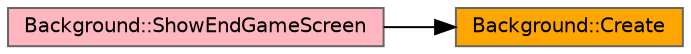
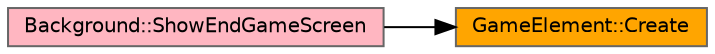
node "Background::Create": label "Background::Create" -> "GameElement::Create"
